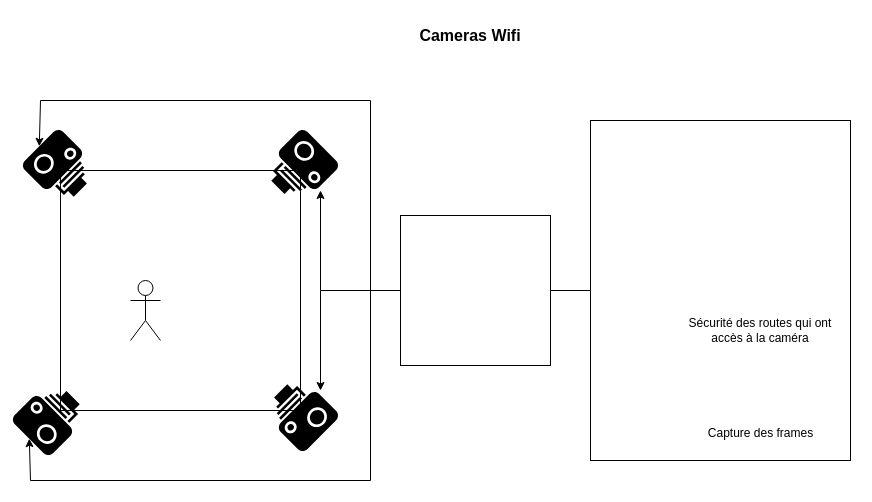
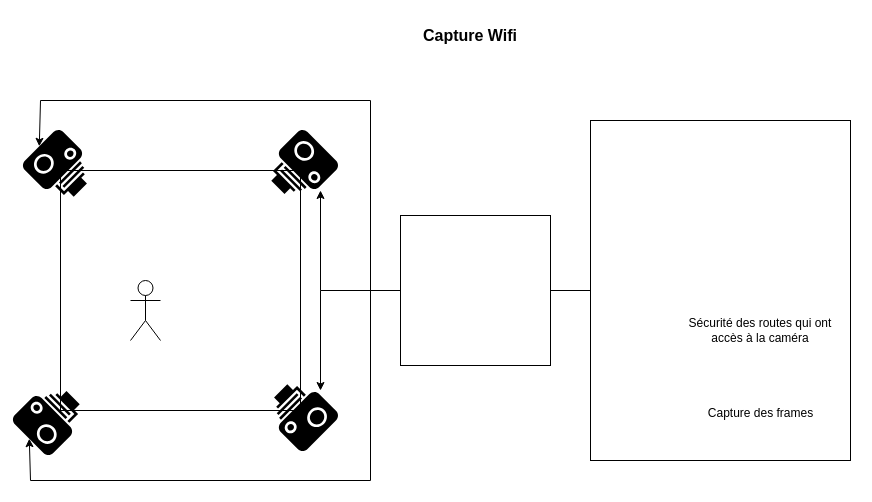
node "Cameras Wifi": label "Cameras Wifi" -> "Capture Wifi"
node "Capture des frames": moved (761, 434) -> (761, 414)
